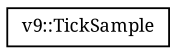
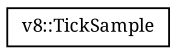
node "v9::TickSample": label "v9::TickSample" -> "v8::TickSample"
